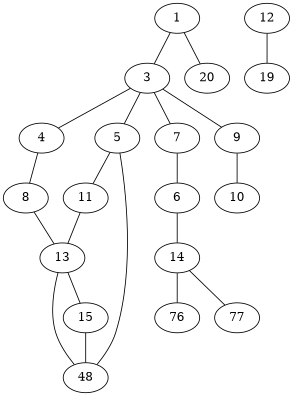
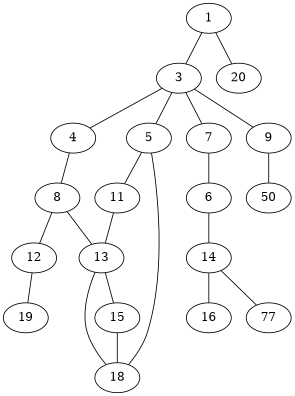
node "10": label "10" -> "50"
edge "8" -- "12": added
node "76": label "76" -> "16"
node "48": label "48" -> "18"
